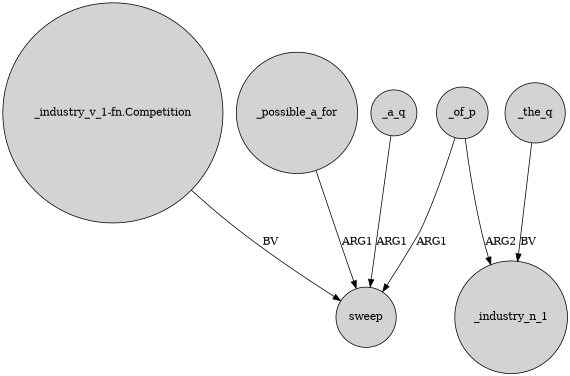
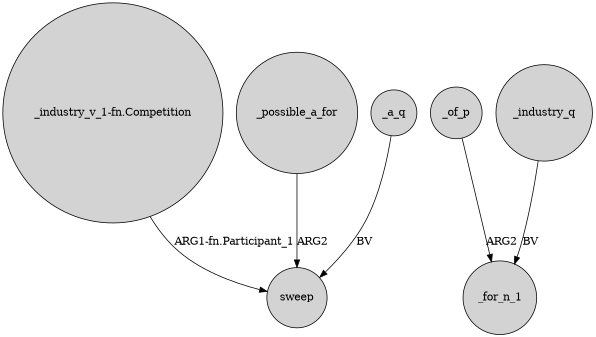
node "_the_q": label "_the_q" -> "_industry_q"
edge "_of_p" -> "sweep": removed, label "ARG1"
edge "_industry_v_1-fn.Competition" -> "sweep": label "BV" -> "ARG1-fn.Participant_1"
edge "_possible_a_for" -> "sweep": label "ARG1" -> "ARG2"
edge "_a_q" -> "sweep": label "ARG1" -> "BV"
node "_industry_n_1": label "_industry_n_1" -> "_for_n_1"
